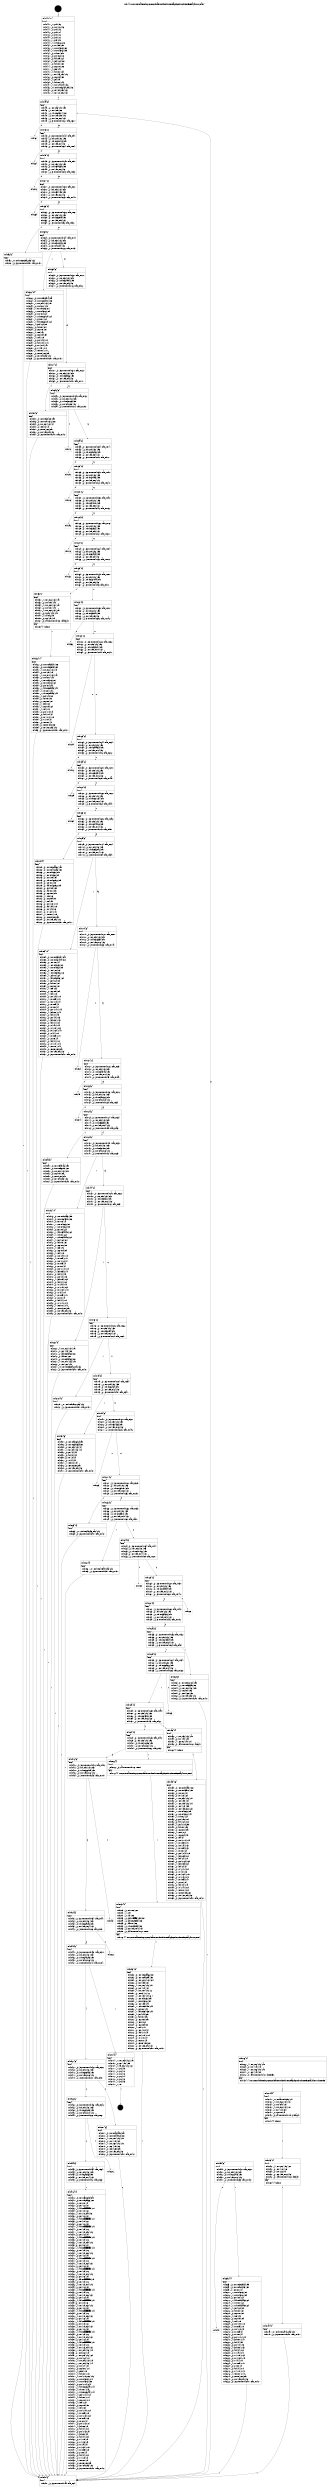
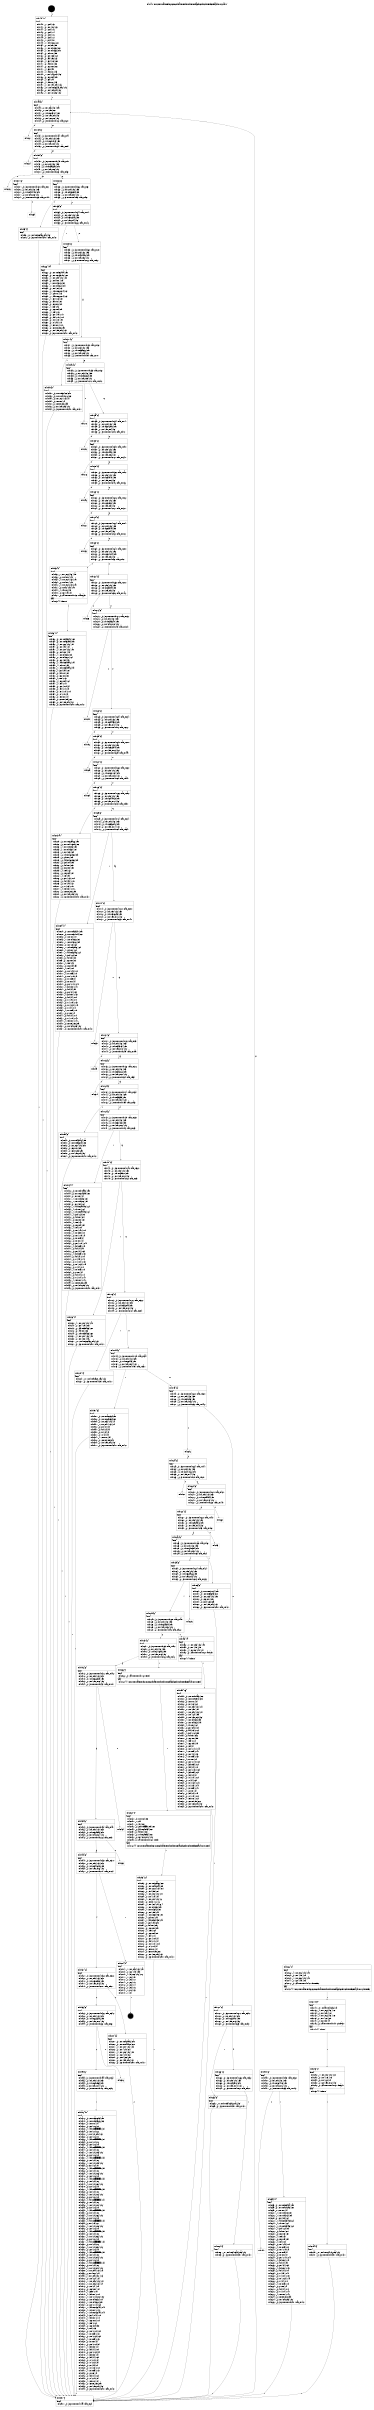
edge "0x401507 [28]" -> "0x401523 [28]": now "0x4014eb [28]" -> "0x401523 [28]"
edge "0x401833 [28]" -> "0x40184f [28]": now "0x4028d6" -> "0x40184f [28]"
node "0x4024f8": added
